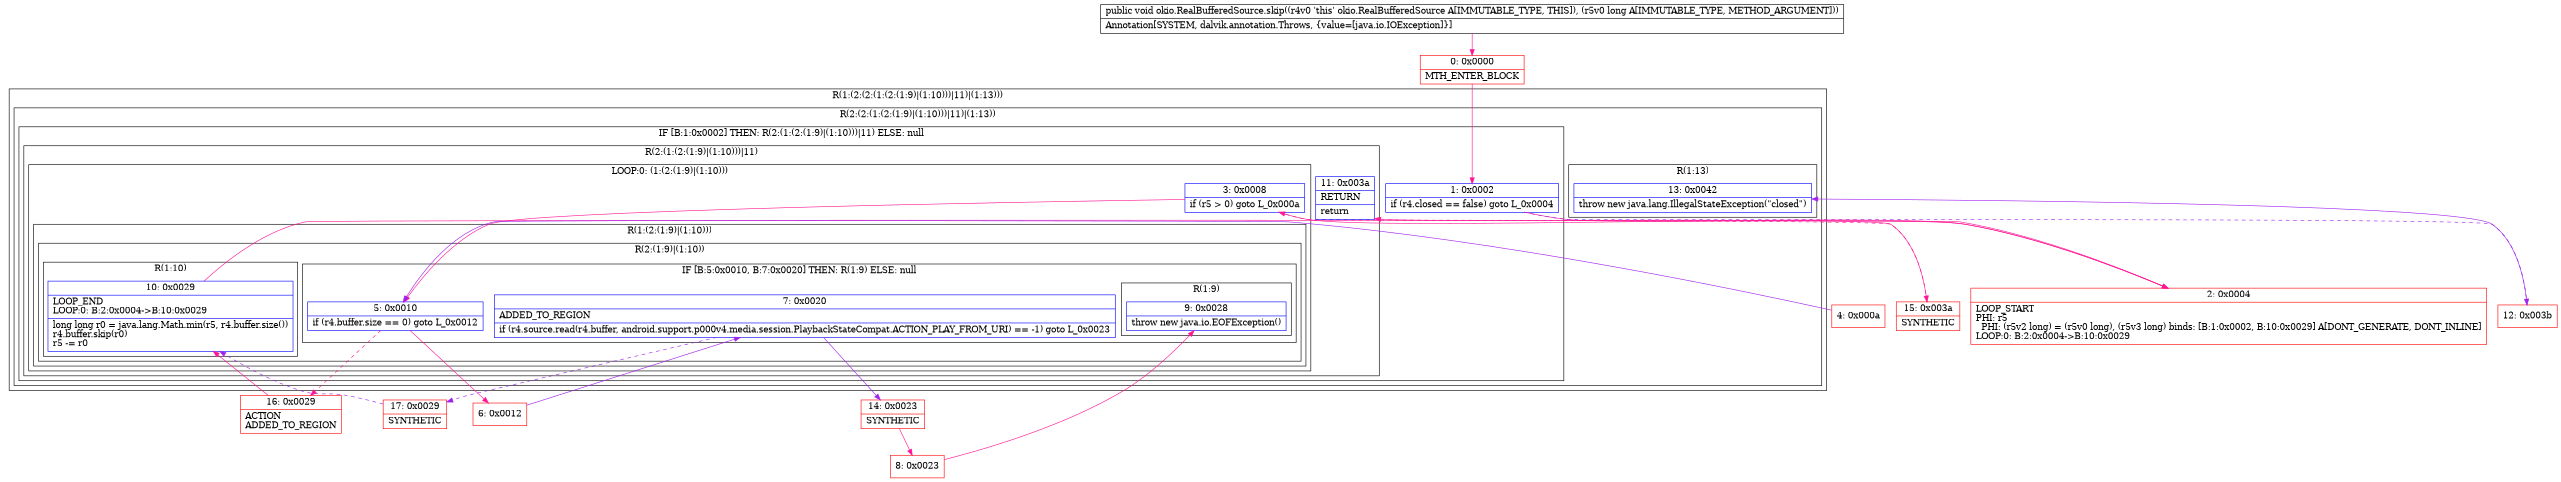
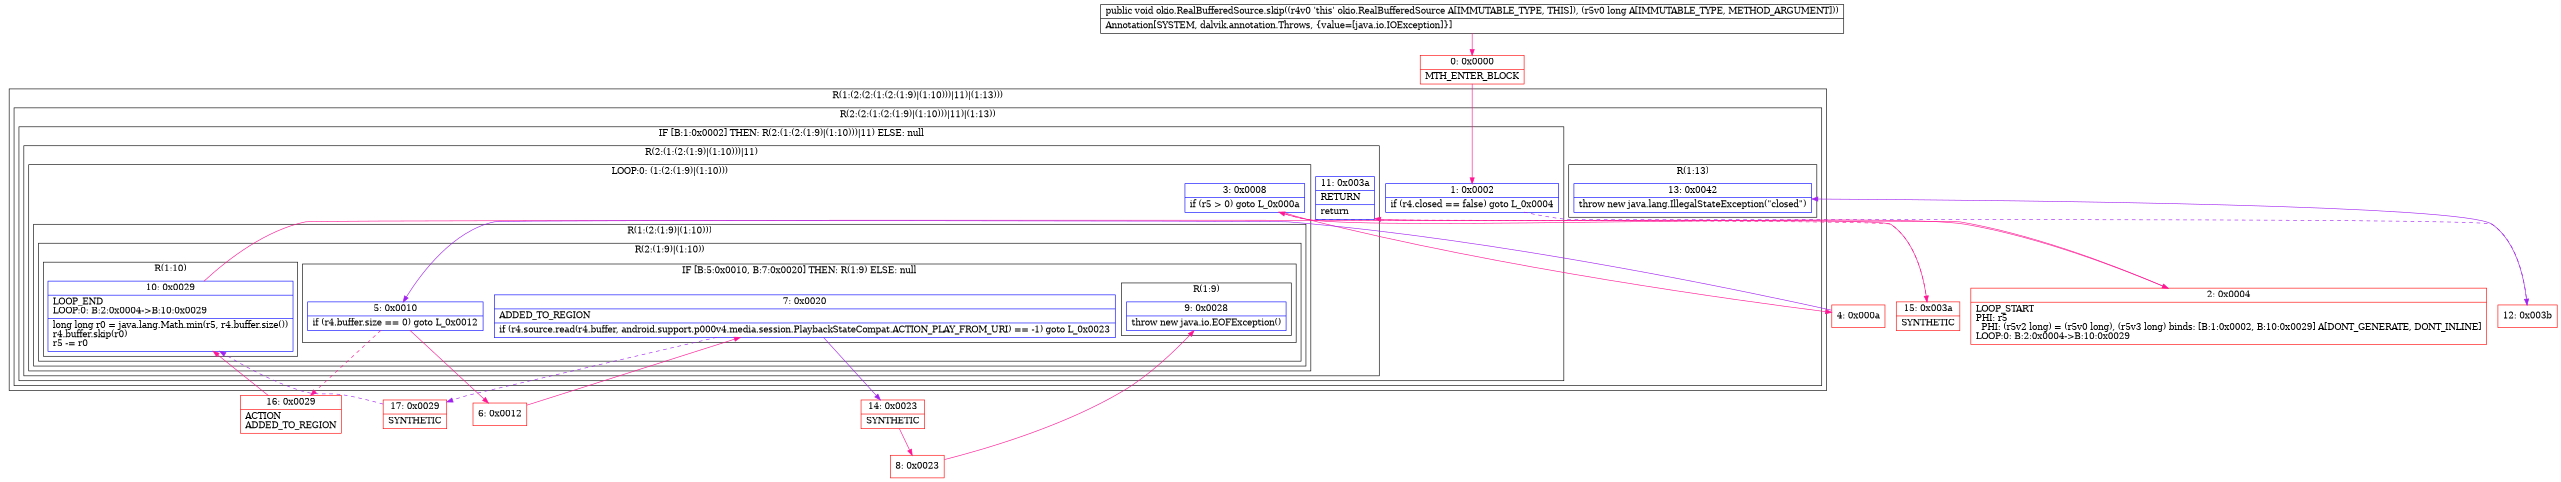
edge "3: 0x0008" -> "5: 0x0010": now "3: 0x0008" -> "4: 0x000a"
edge "1: 0x0002" -> "2: 0x0004": removed
edge "6: 0x0012" -> "7: 0x0020": color purple -> deeppink
